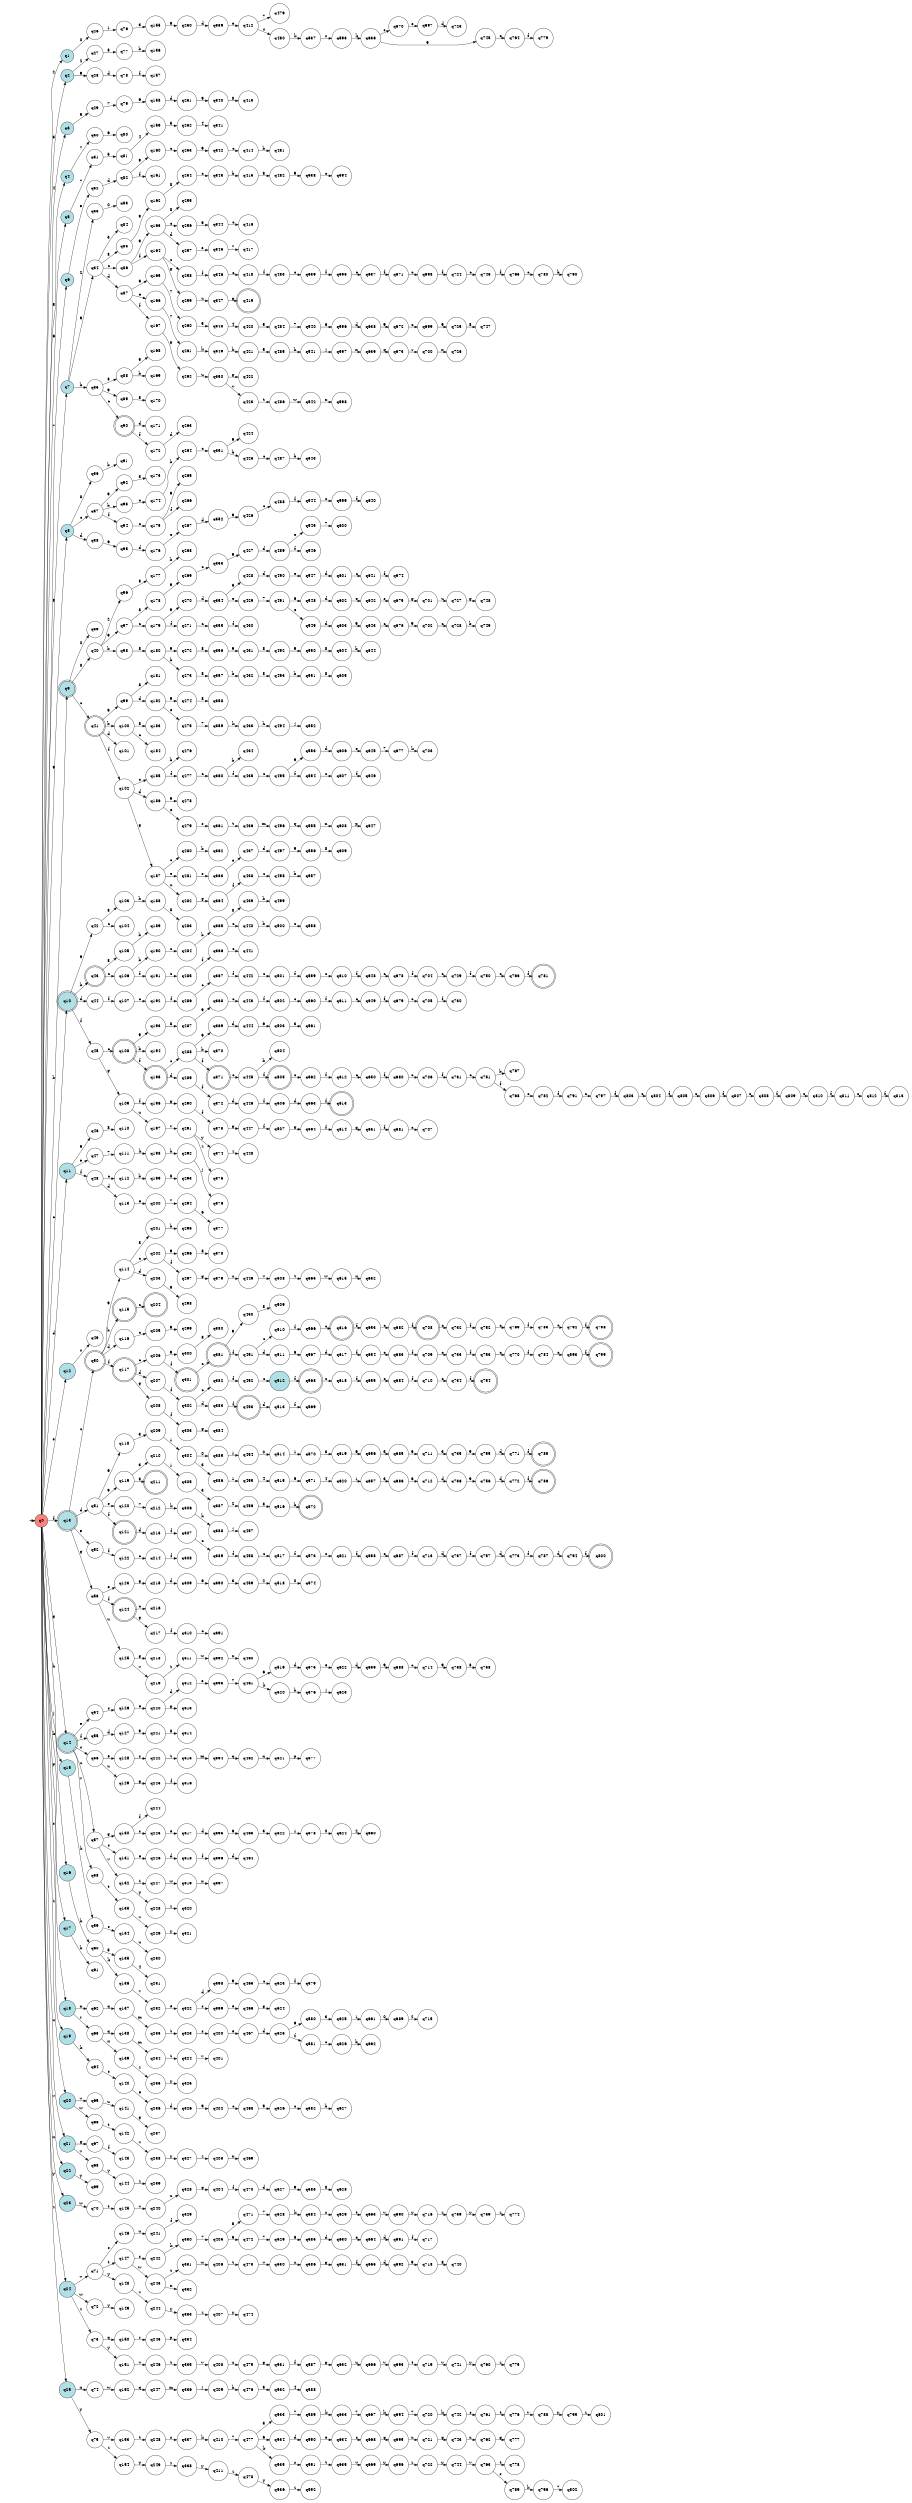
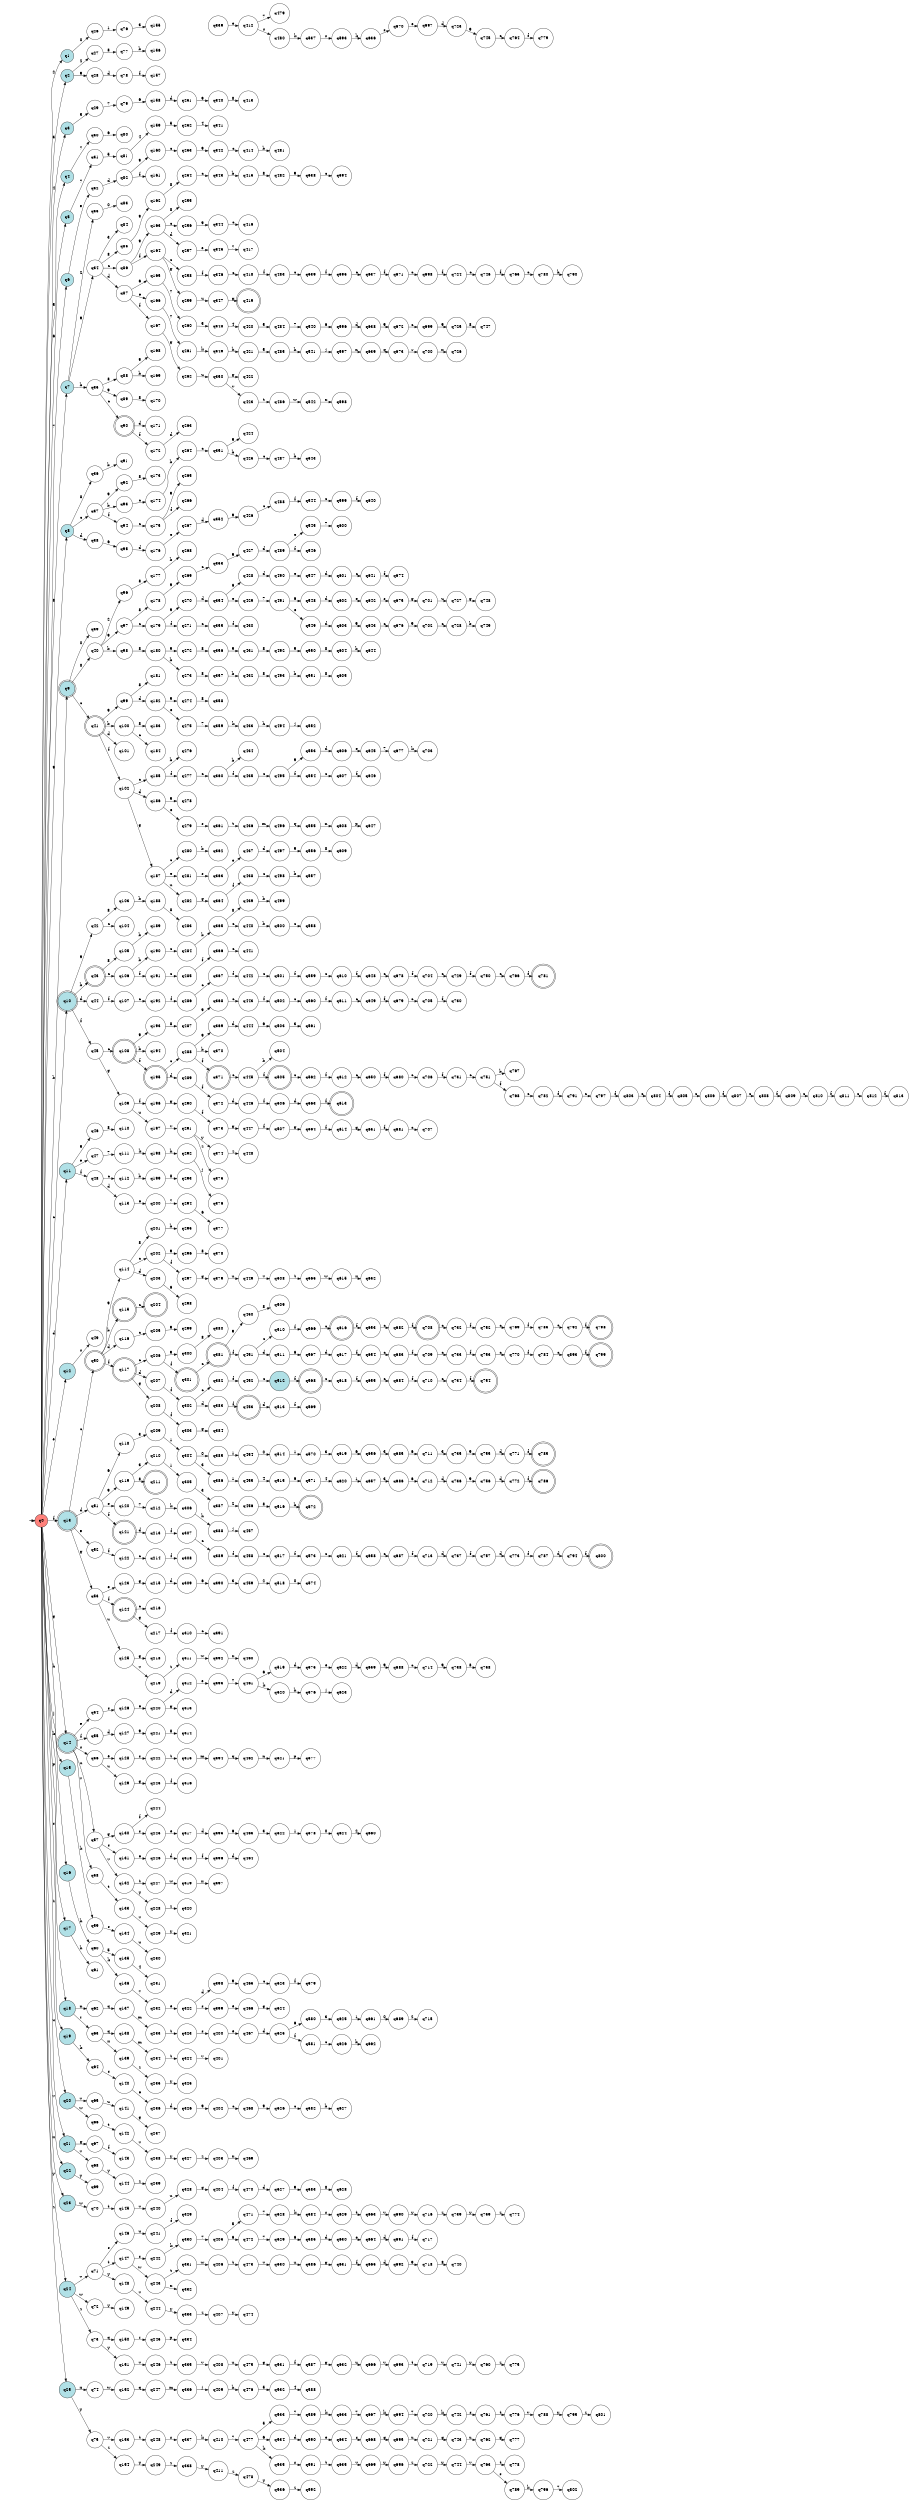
node "q250": removed
edge "q636" -> "q745": now "q723" -> "q745"
